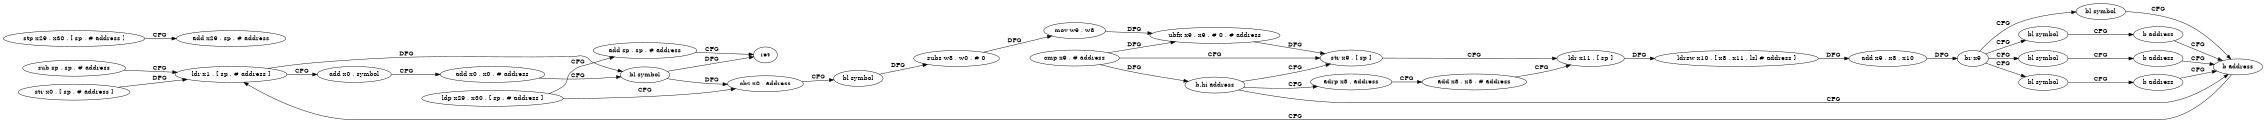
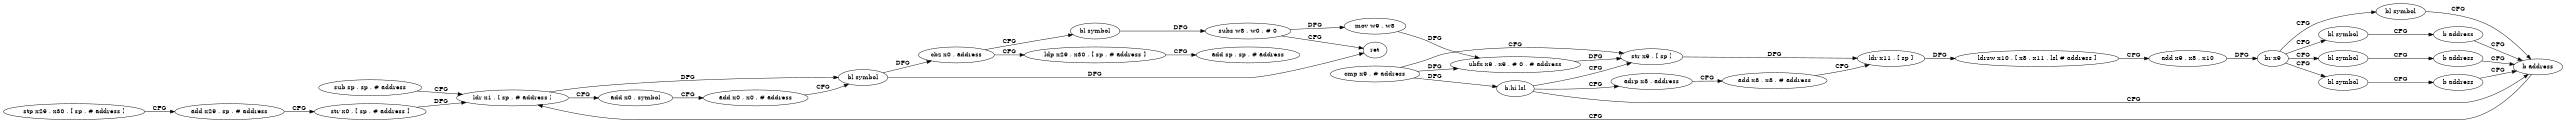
edge "add sp , sp , # address" -> "ret": now "subs w8 , w0 , # 0" -> "ret"
edge "str x9 , [ sp ]" -> "ldr x11 , [ sp ]": label "CFG" -> "DFG"
edge "ldrsw x10 , [ x8 , x11 , lsl # address ]" -> "add x9 , x8 , x10": label "DFG" -> "CFG"
node "b.hi address": label "b.hi address" -> "b.hi lsl"
edge "ldp x29 , x30 , [ sp , # address ]" -> "cbz x0 , address": reversed
edge "add x29 , sp , # address" -> "str x0 , [ sp , # address ]": added, label "CFG"
